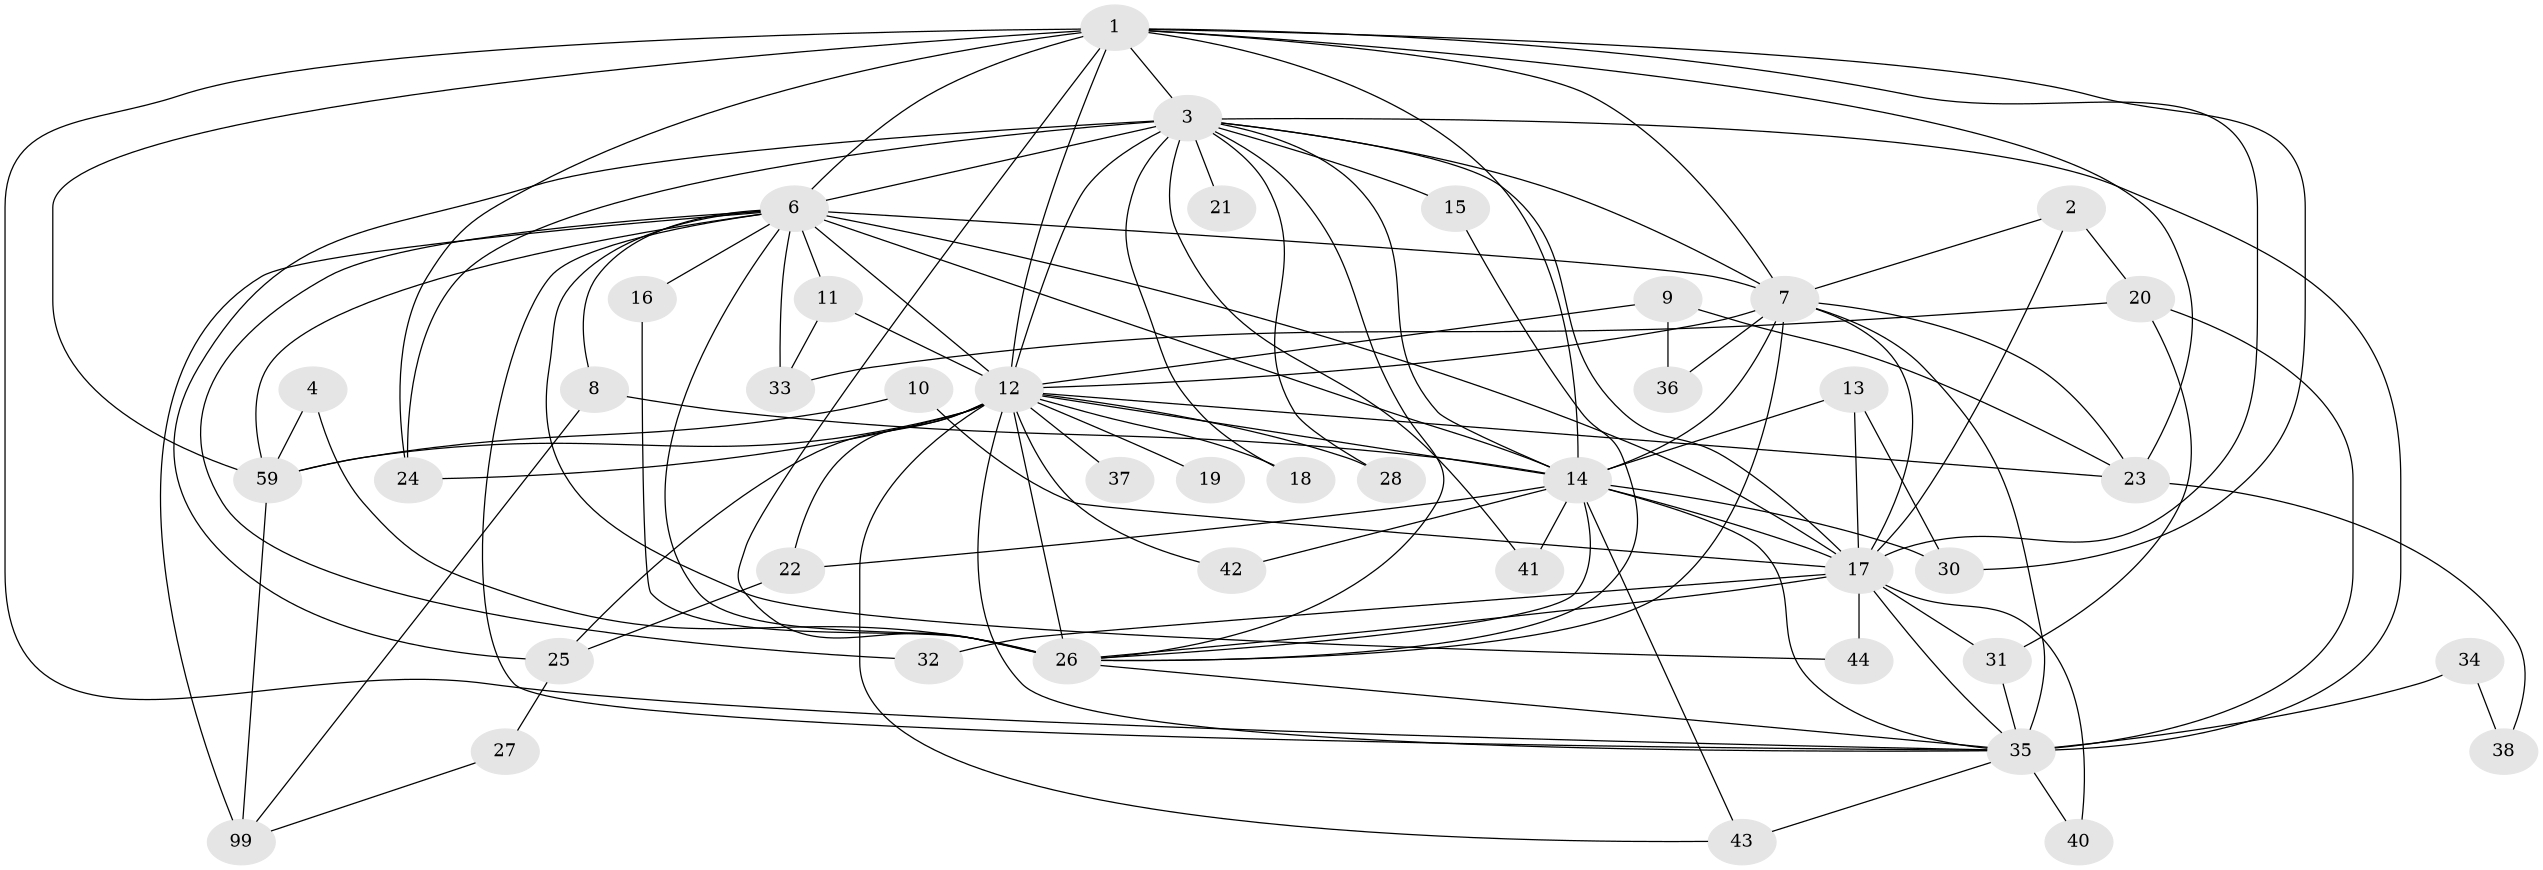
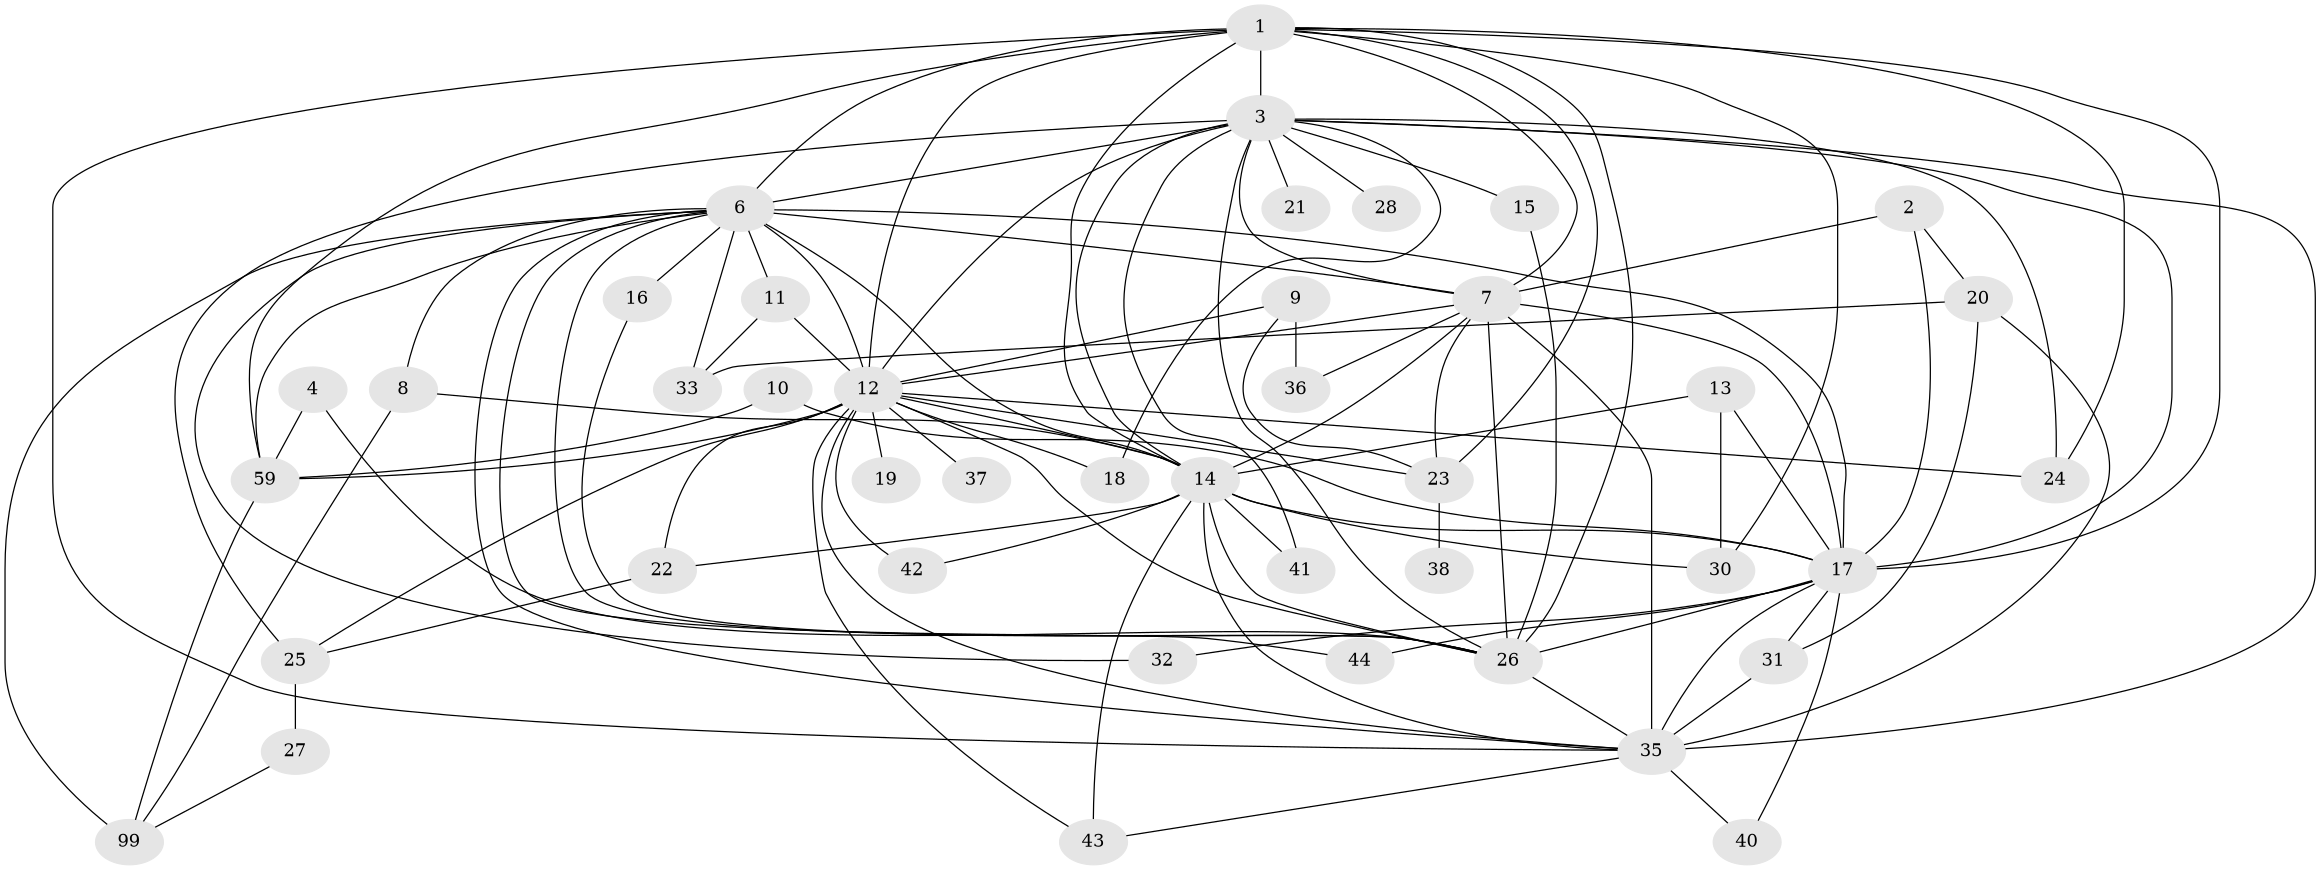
edge "12" -- "28": removed
node "34": removed
